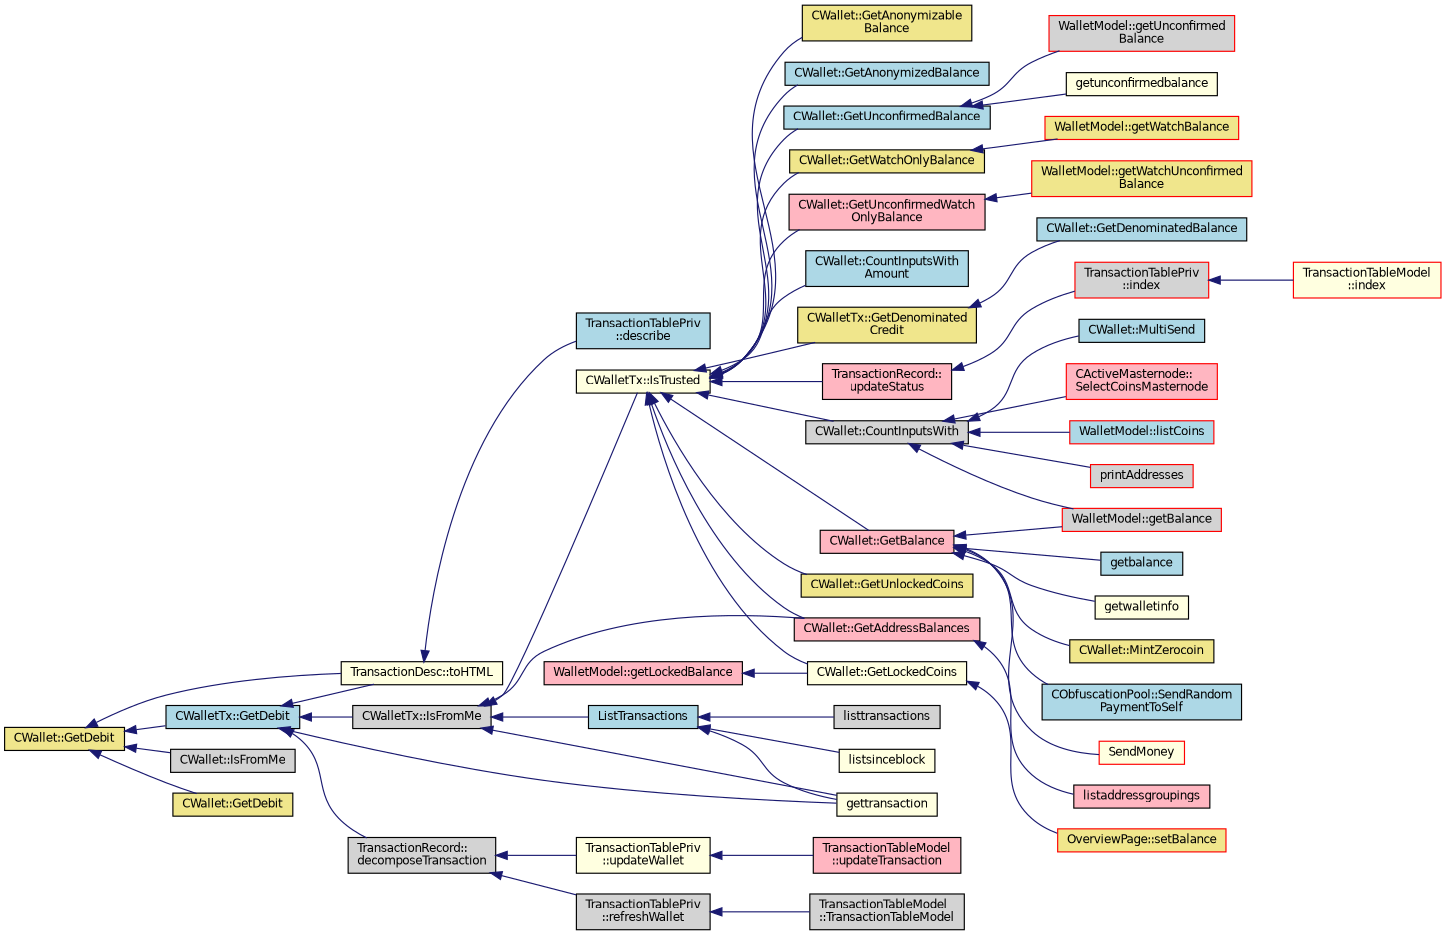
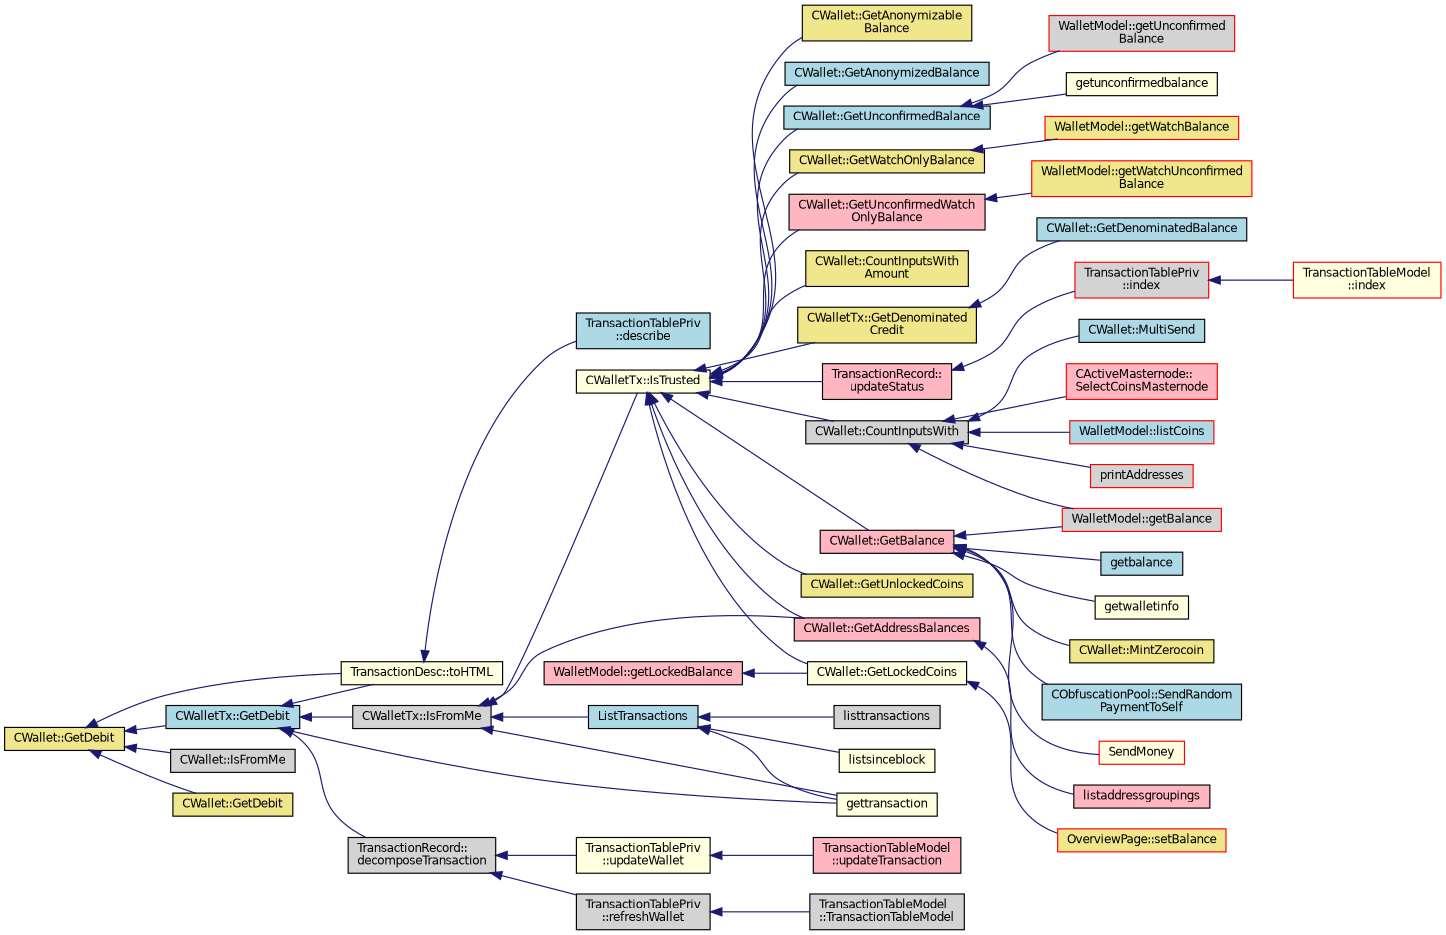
node "CWallet::CountInputsWith Amount": fillcolor lightblue -> khaki
